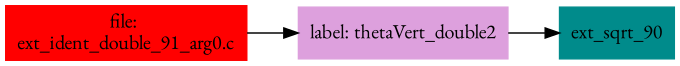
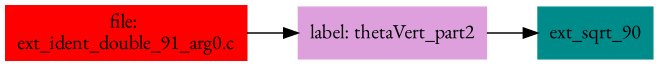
node "label: thetaVert_double2": label "label: thetaVert_double2" -> "label: thetaVert_part2"
